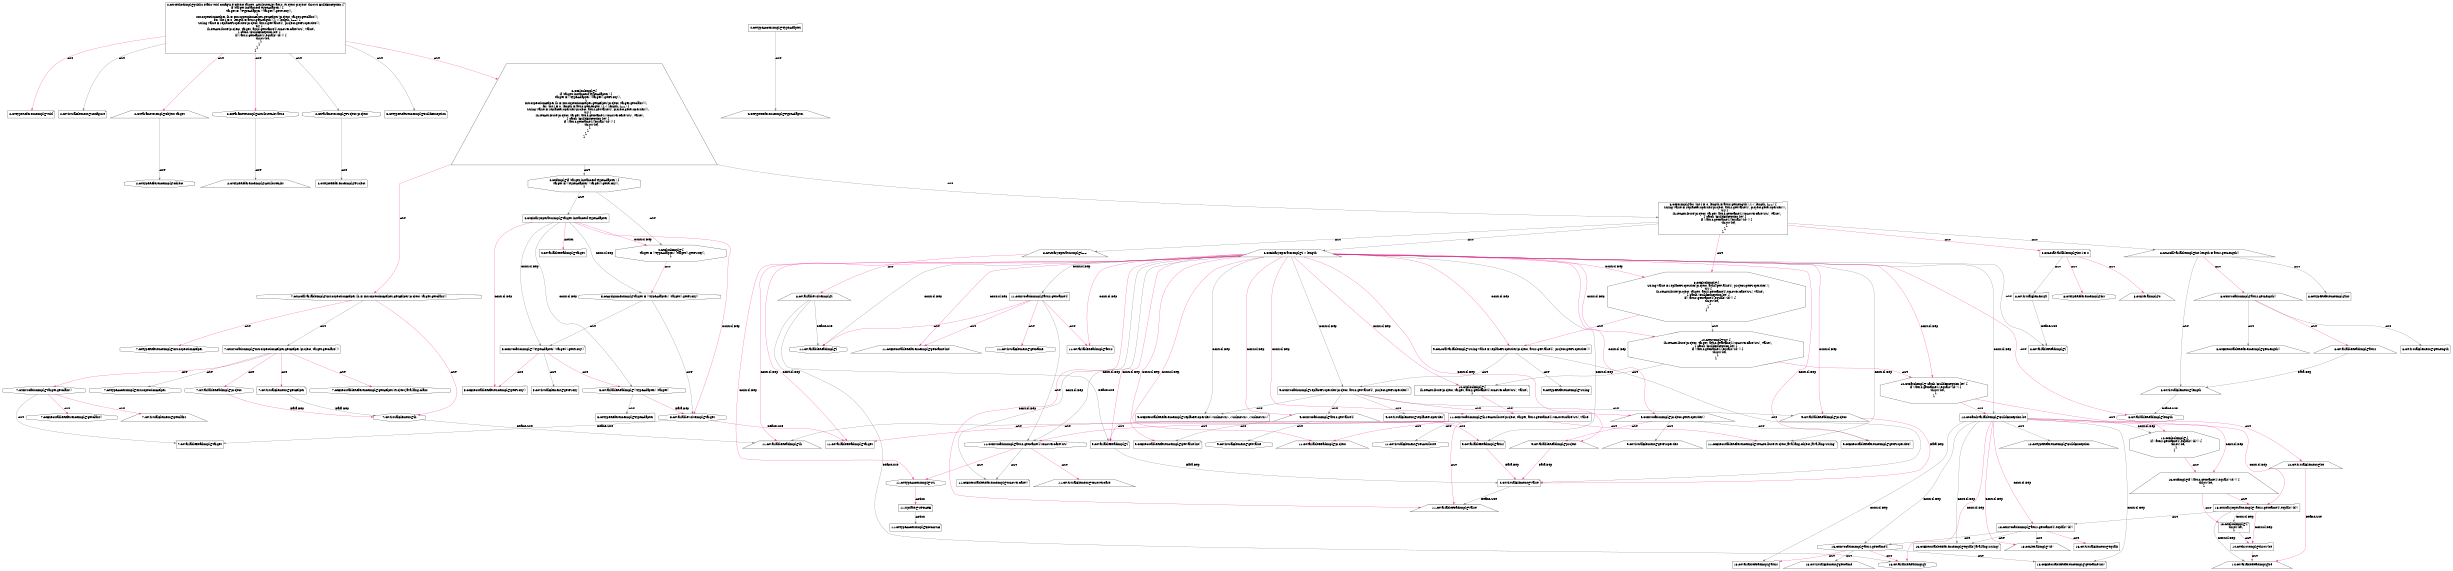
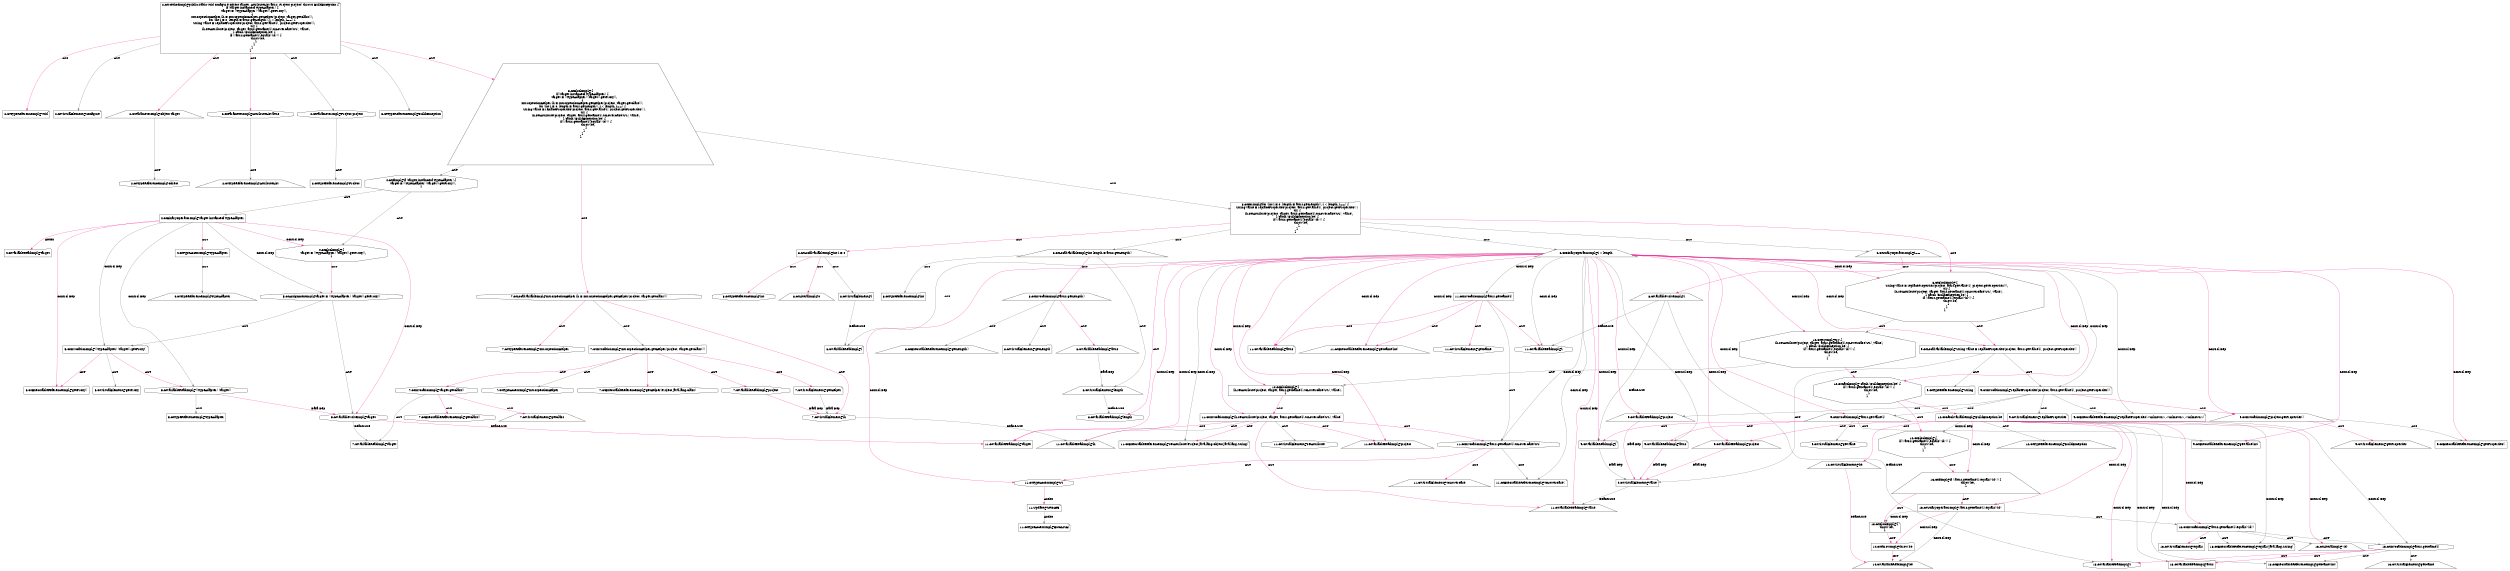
edge "4:CtBinaryOperatorImpl@target instanceof TypeAdapter" -> "4:CtTypeAccessImpl@TypeAdapter": added, label "AST"
edge "8:CtBinaryOperatorImpl@i < length" -> "12:CtCatchVariableImpl@BuildException be": removed, label "Control Dep"
edge "9:CtInvocationImpl@project.getProperties()" -> "9:CtVirtualElement@getProperties": color gray40 -> deeppink
